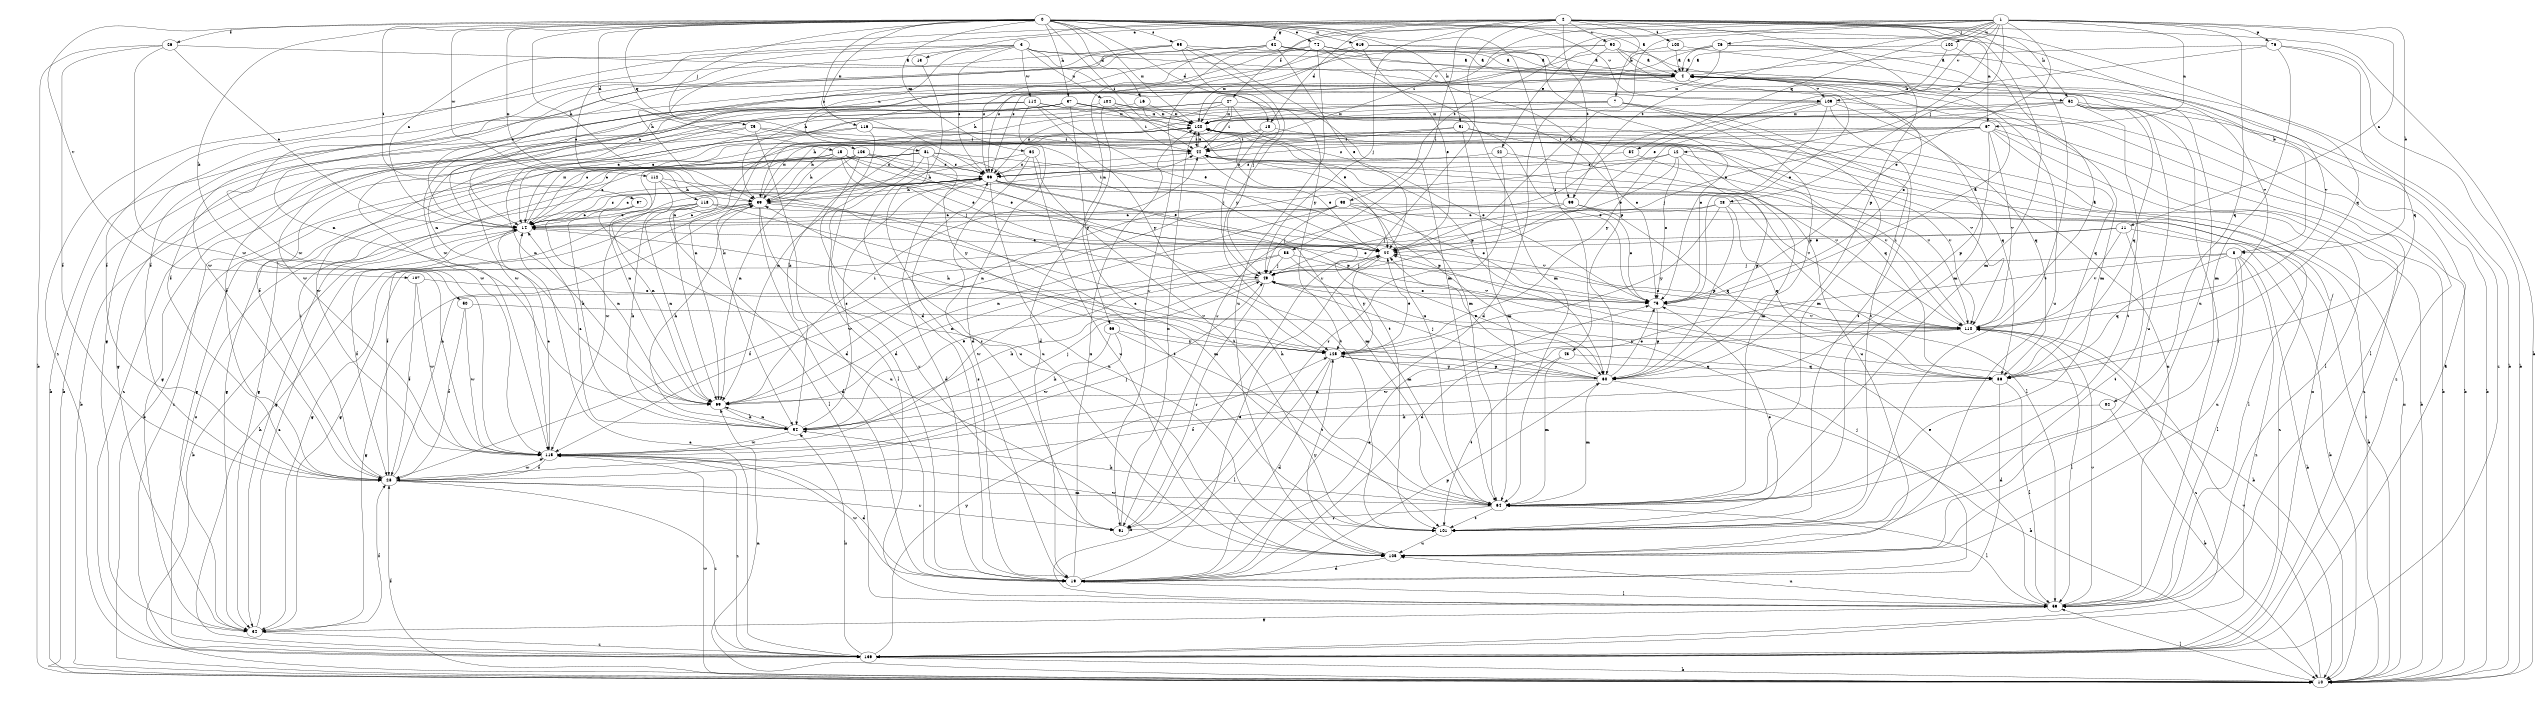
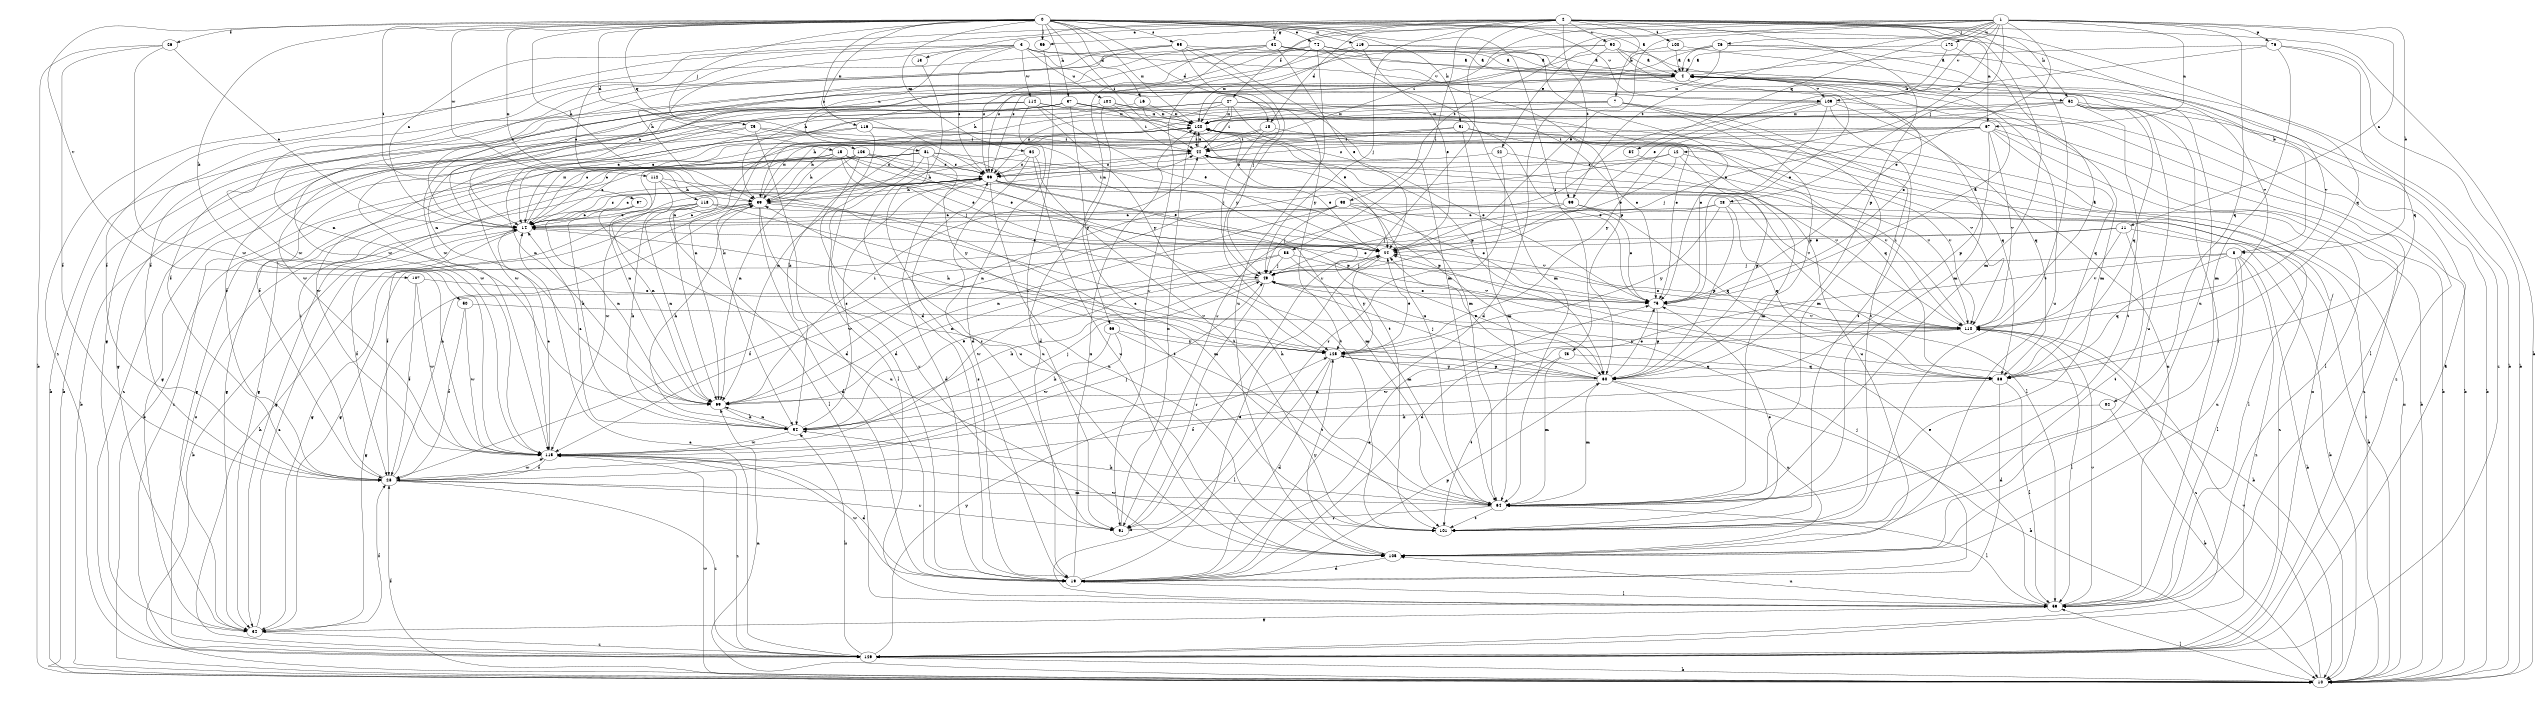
node "56": added
node "919": label "919" -> "119"
node "102": label "102" -> "172"
edge "26" -> "4": removed, label "a"
edge "32" -> "28": now "32" -> "115"
edge "1" -> "24": label "k" -> "e"
edge "84" -> "96": now "44" -> "96"
edge "12" -> "75": now "27" -> "75"
edge "101" -> "105": now "60" -> "105"
node "139": label "139" -> "129"
